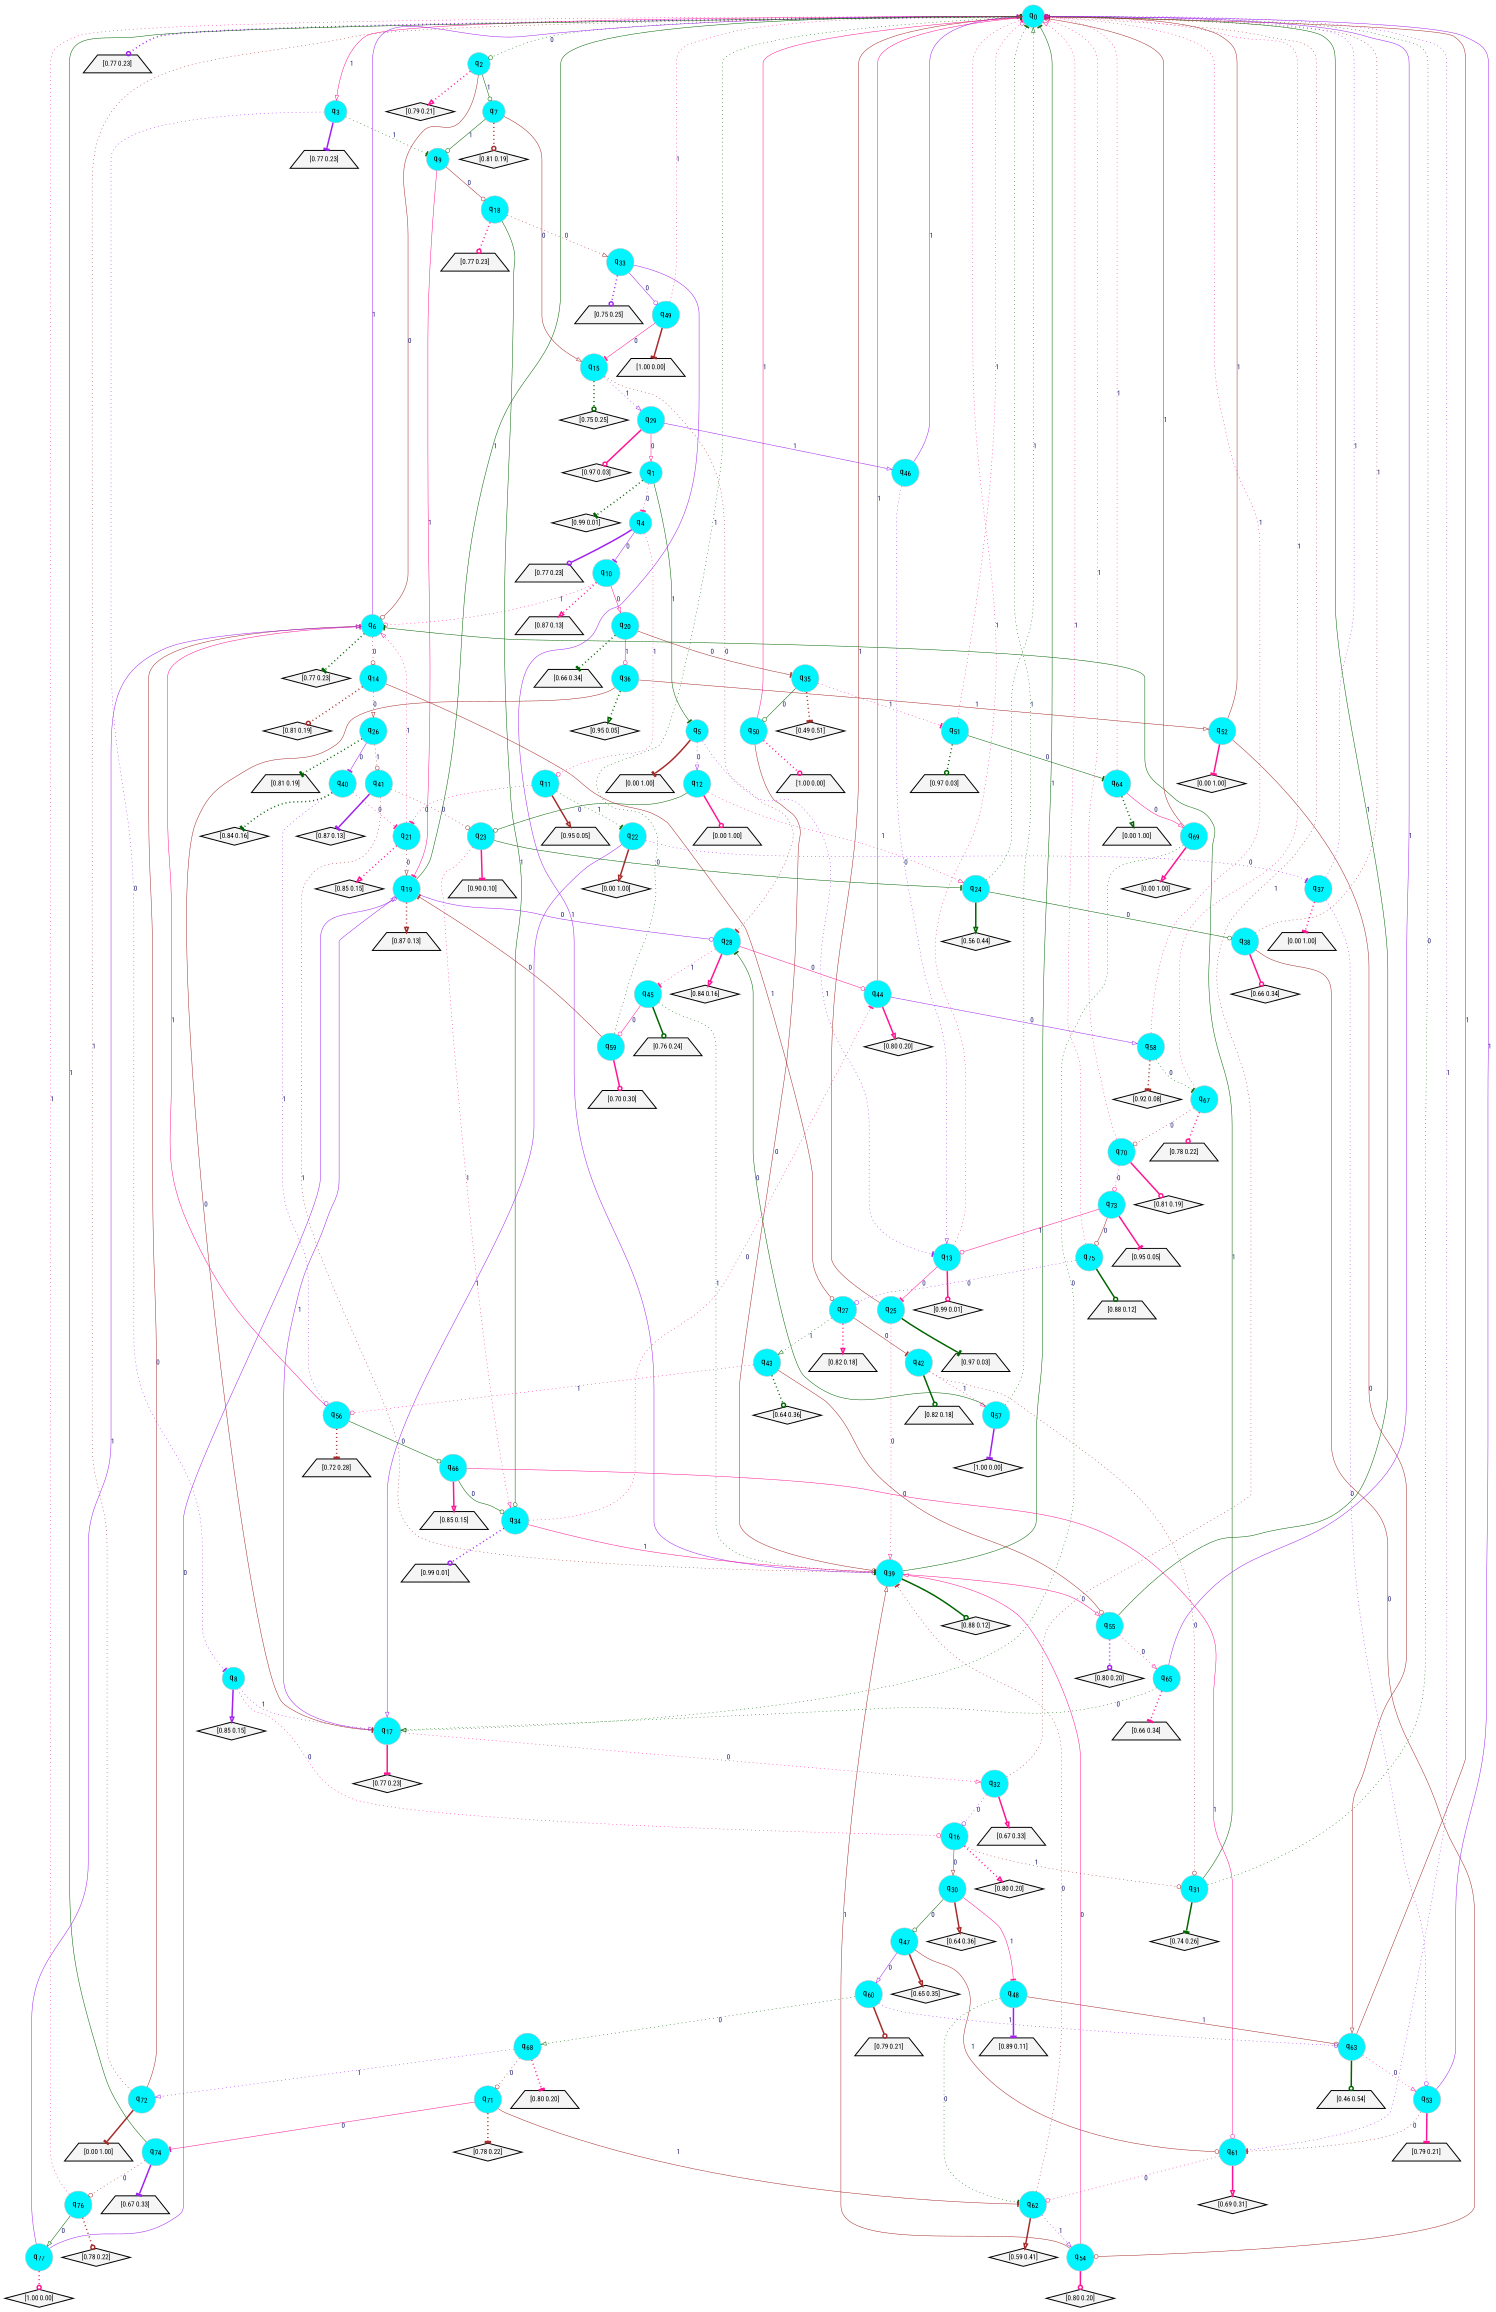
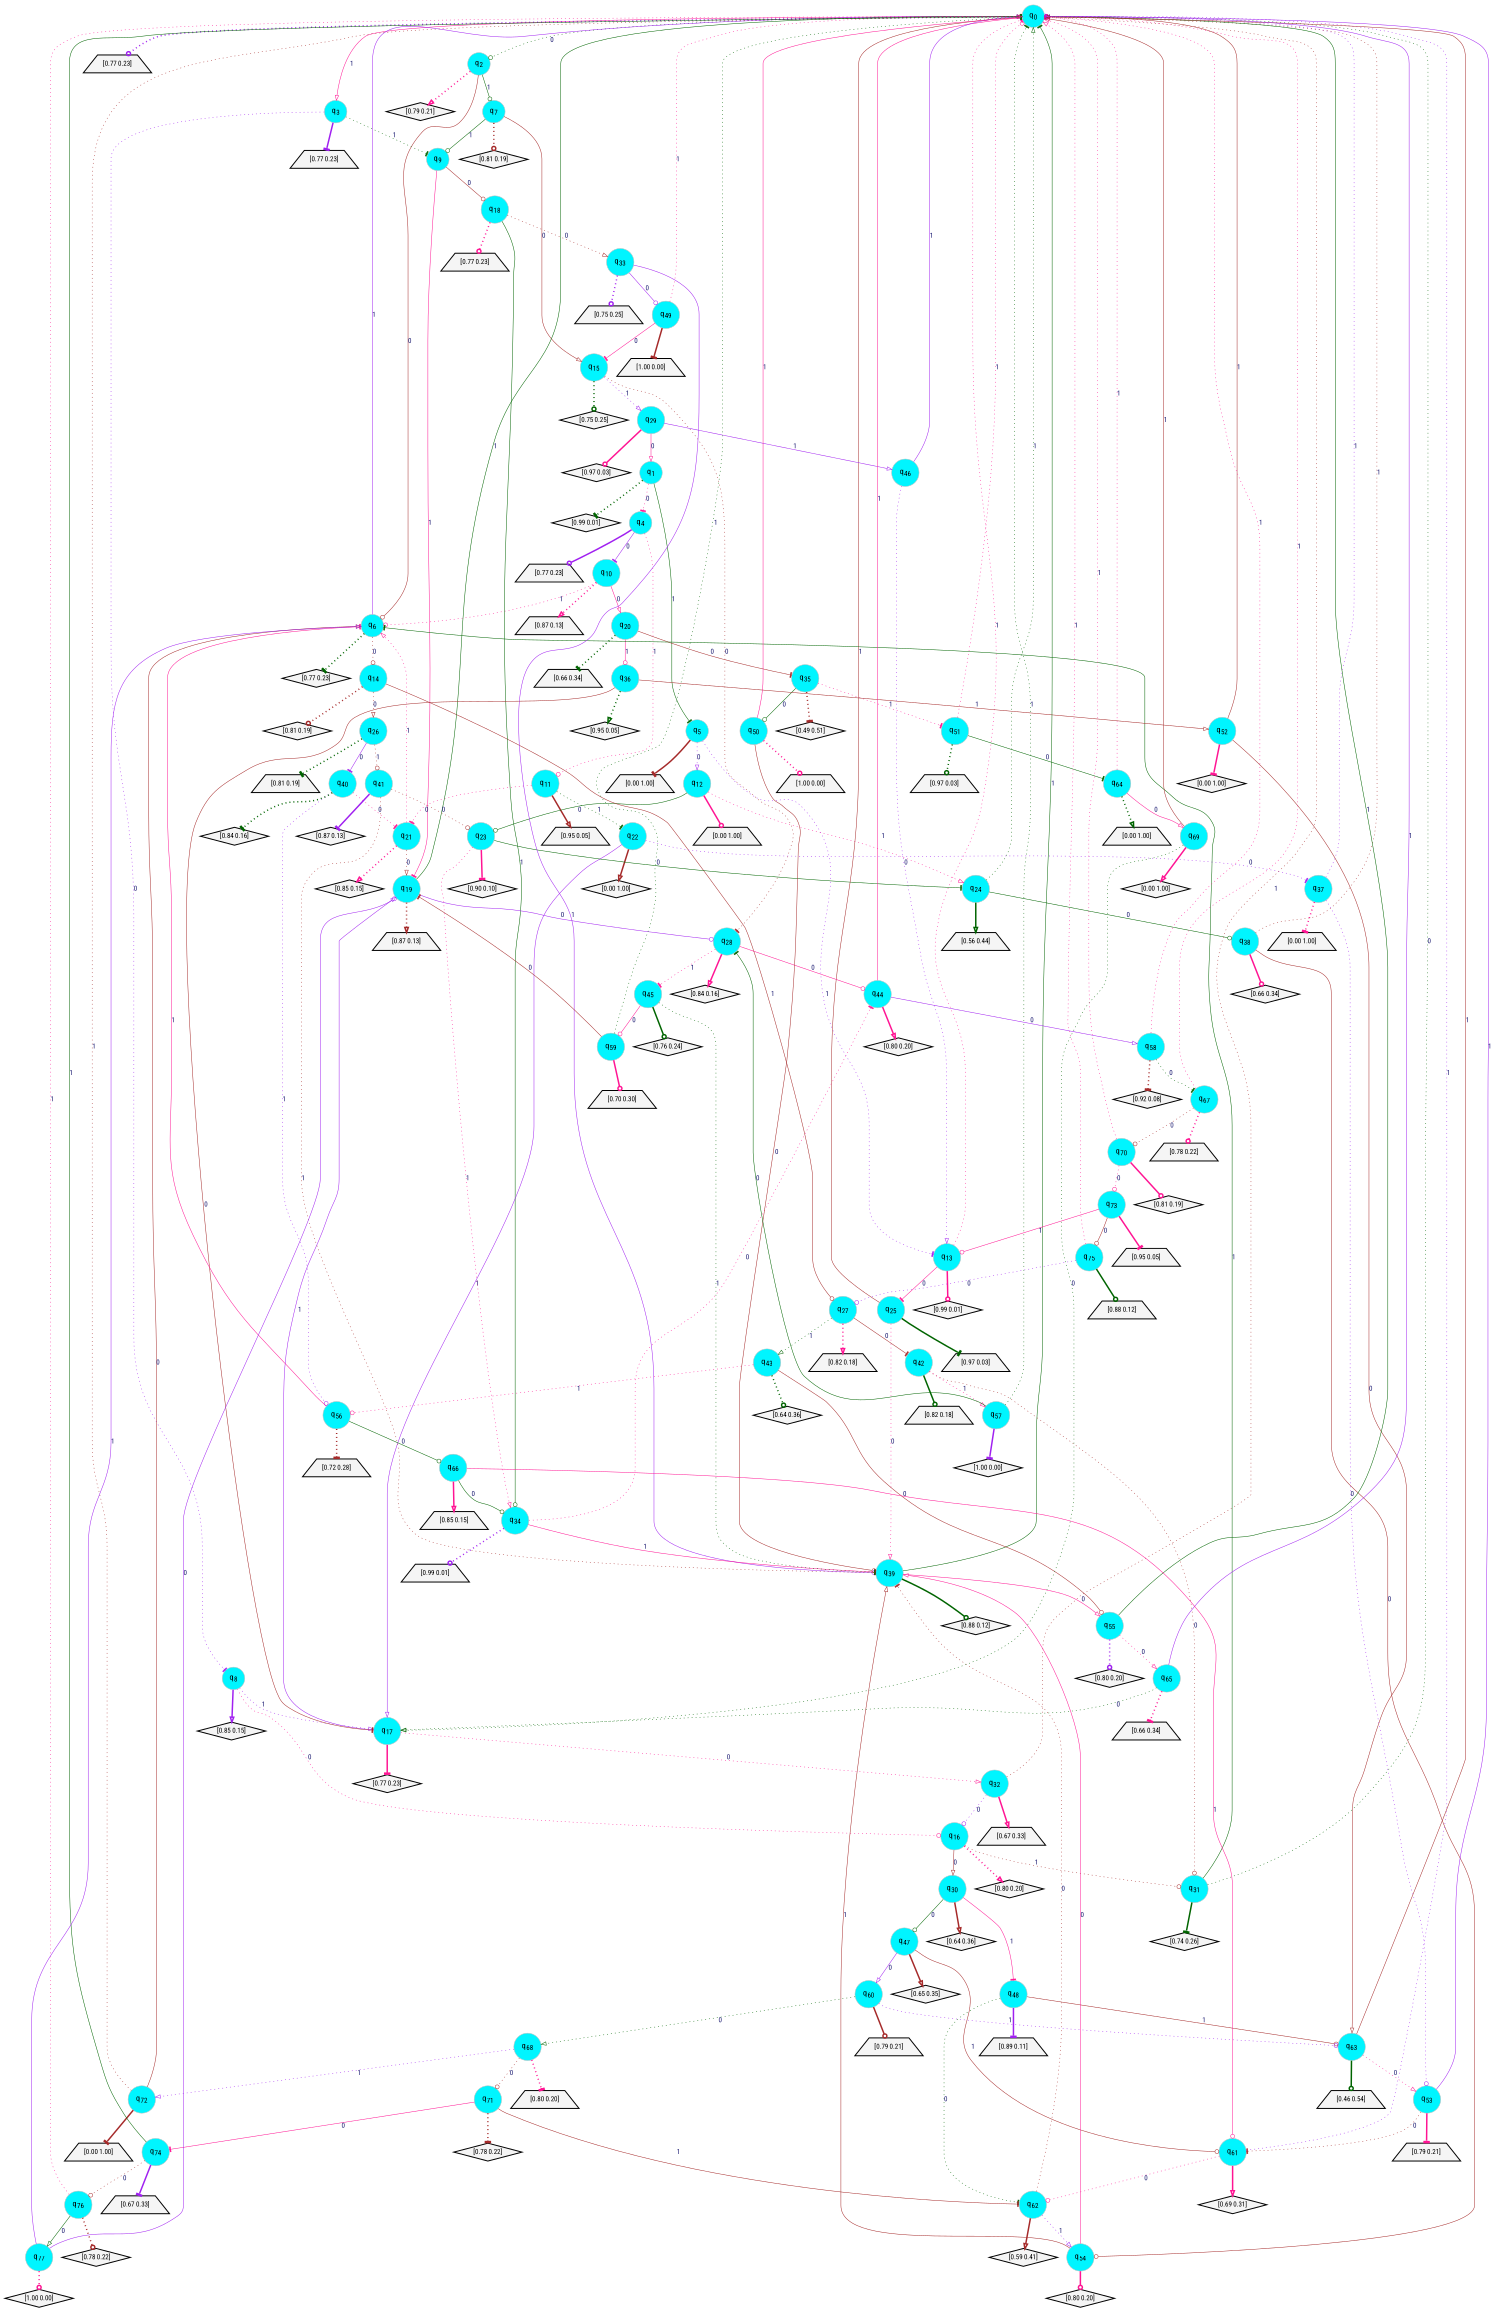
node "[0.90 0.10]": shape trapezium -> diamond
node "[0.56 0.44]": shape diamond -> trapezium
node "[0.76 0.24]": shape trapezium -> diamond
